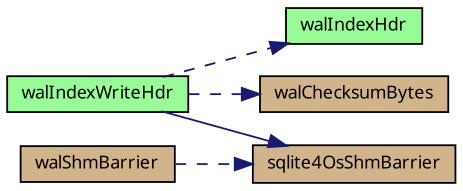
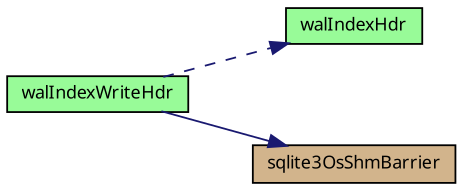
node "walChecksumBytes": removed
node "walShmBarrier": removed
node "sqlite4OsShmBarrier": label "sqlite4OsShmBarrier" -> "sqlite3OsShmBarrier"
